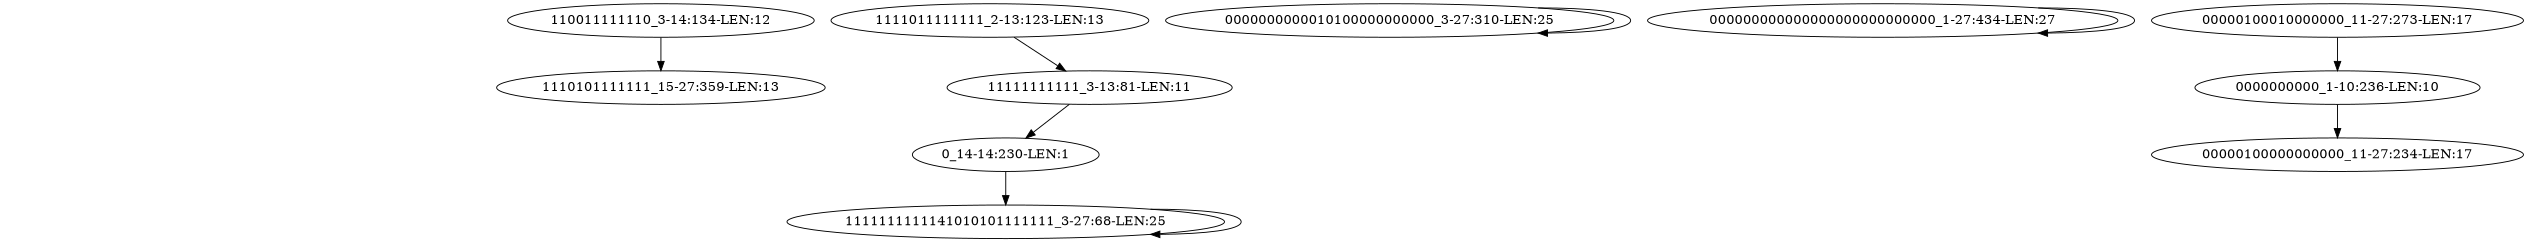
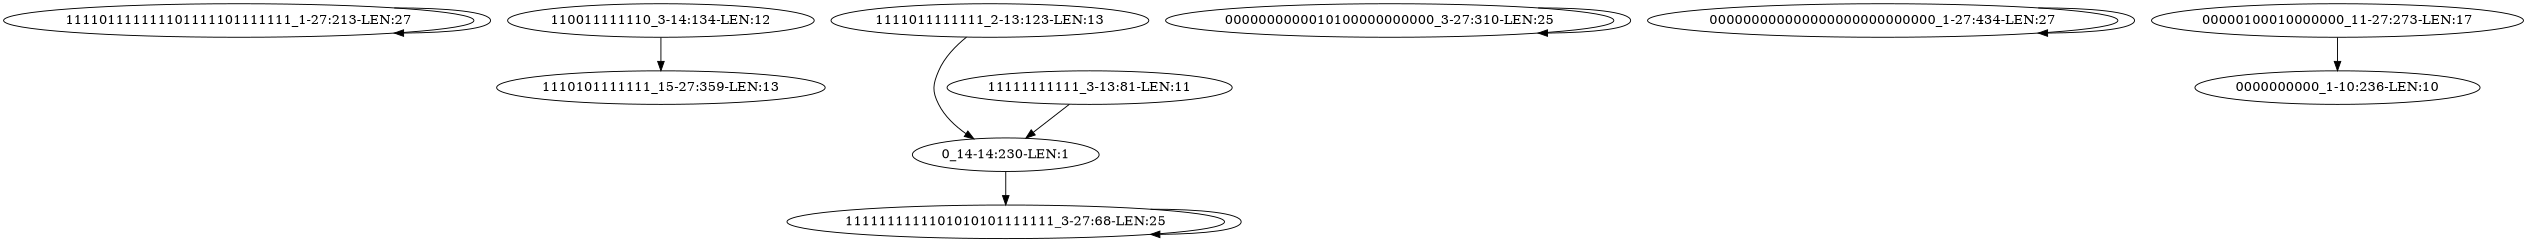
node "111101111111101111101111111_1-27:213-LEN:27": added
edge "1111011111111_2-13:123-LEN:13" -> "11111111111_3-13:81-LEN:11": now "1111011111111_2-13:123-LEN:13" -> "0_14-14:230-LEN:1"
node "00000100000000000_11-27:234-LEN:17": removed
node "1111111111141010101111111_3-27:68-LEN:25": label "1111111111141010101111111_3-27:68-LEN:25" -> "1111111111101010101111111_3-27:68-LEN:25"
